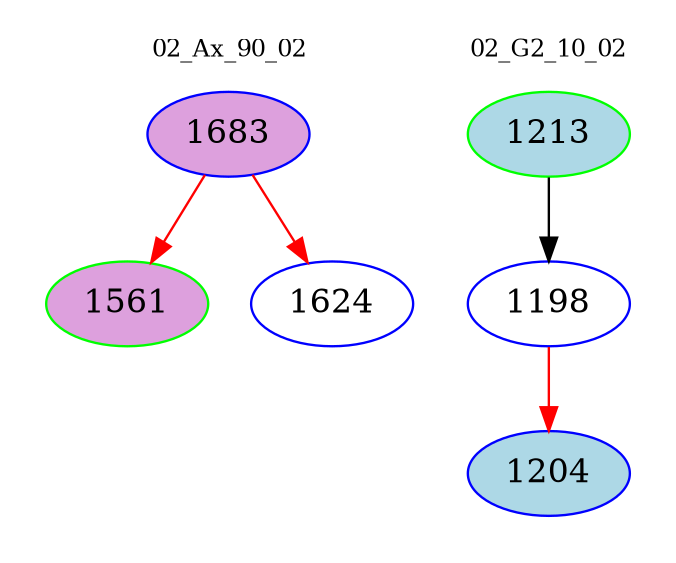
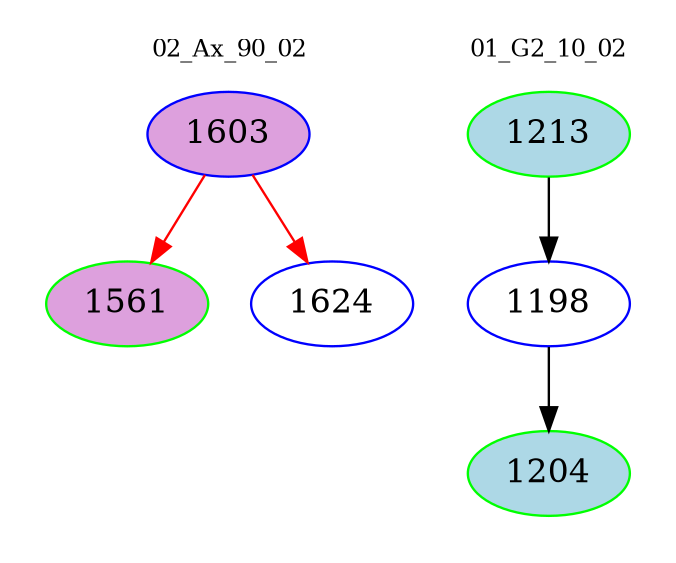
cluster "02_G2_10_02": label "02_G2_10_02" -> "01_G2_10_02"
node "1683": label "1683" -> "1603"
edge "1198" -> "1204": color red -> black
node "1204": color blue -> green
